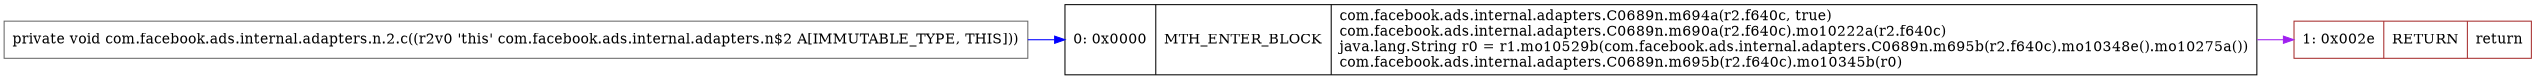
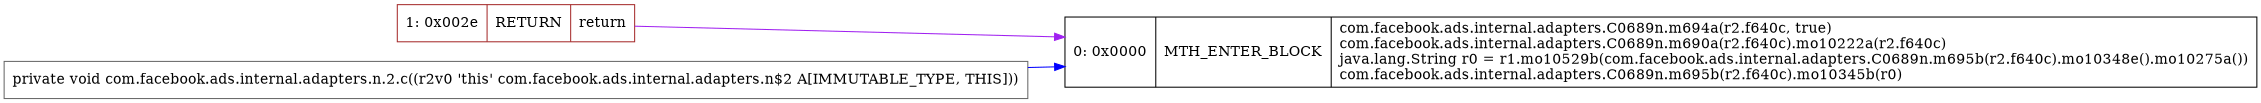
edge "0: 0x0000" -> "1: 0x002e": reversed
